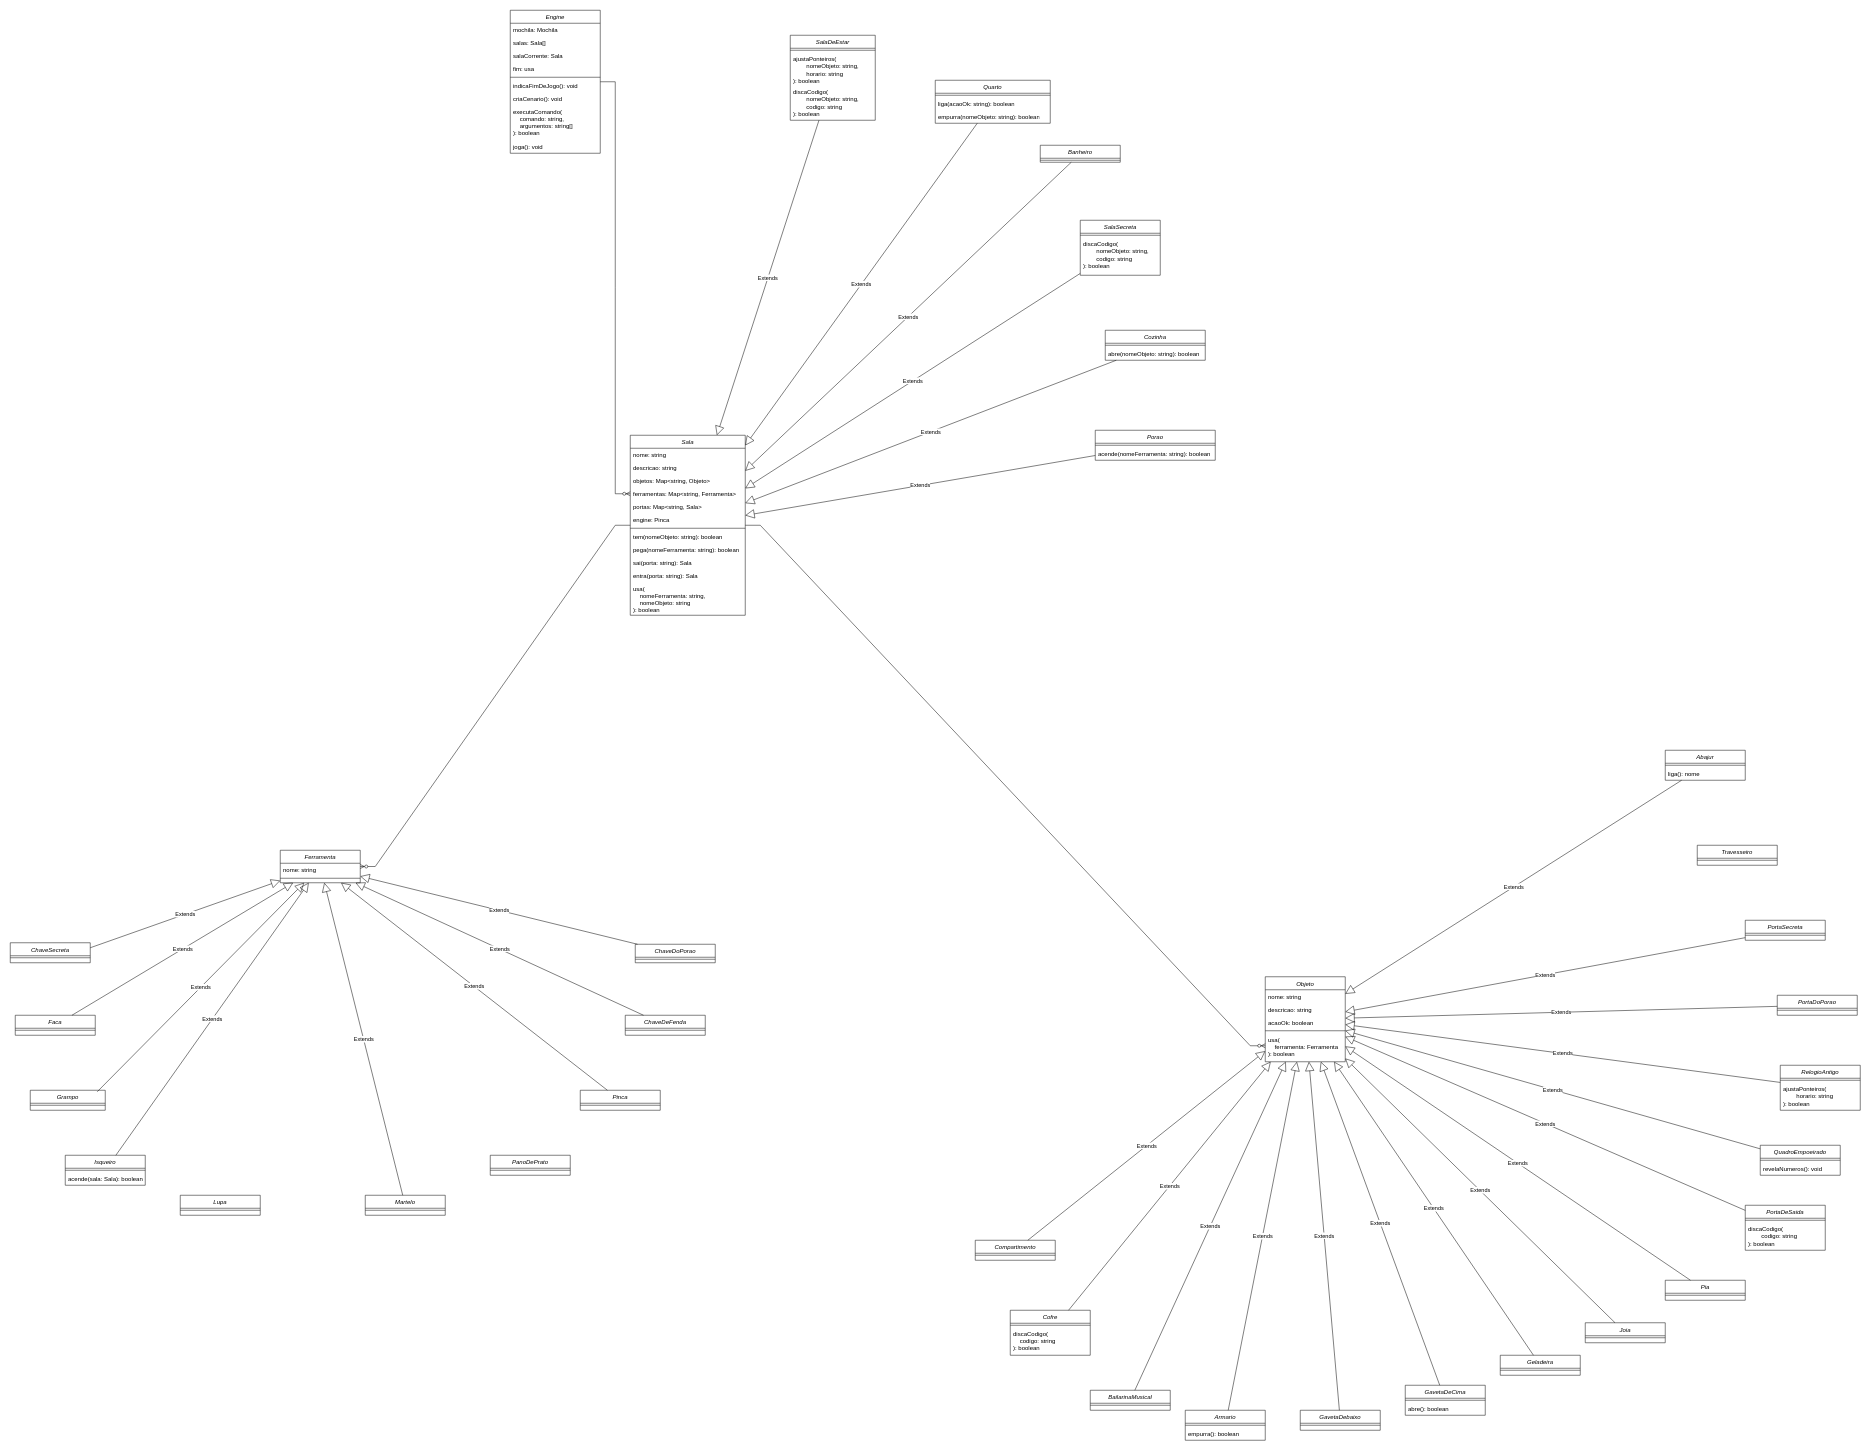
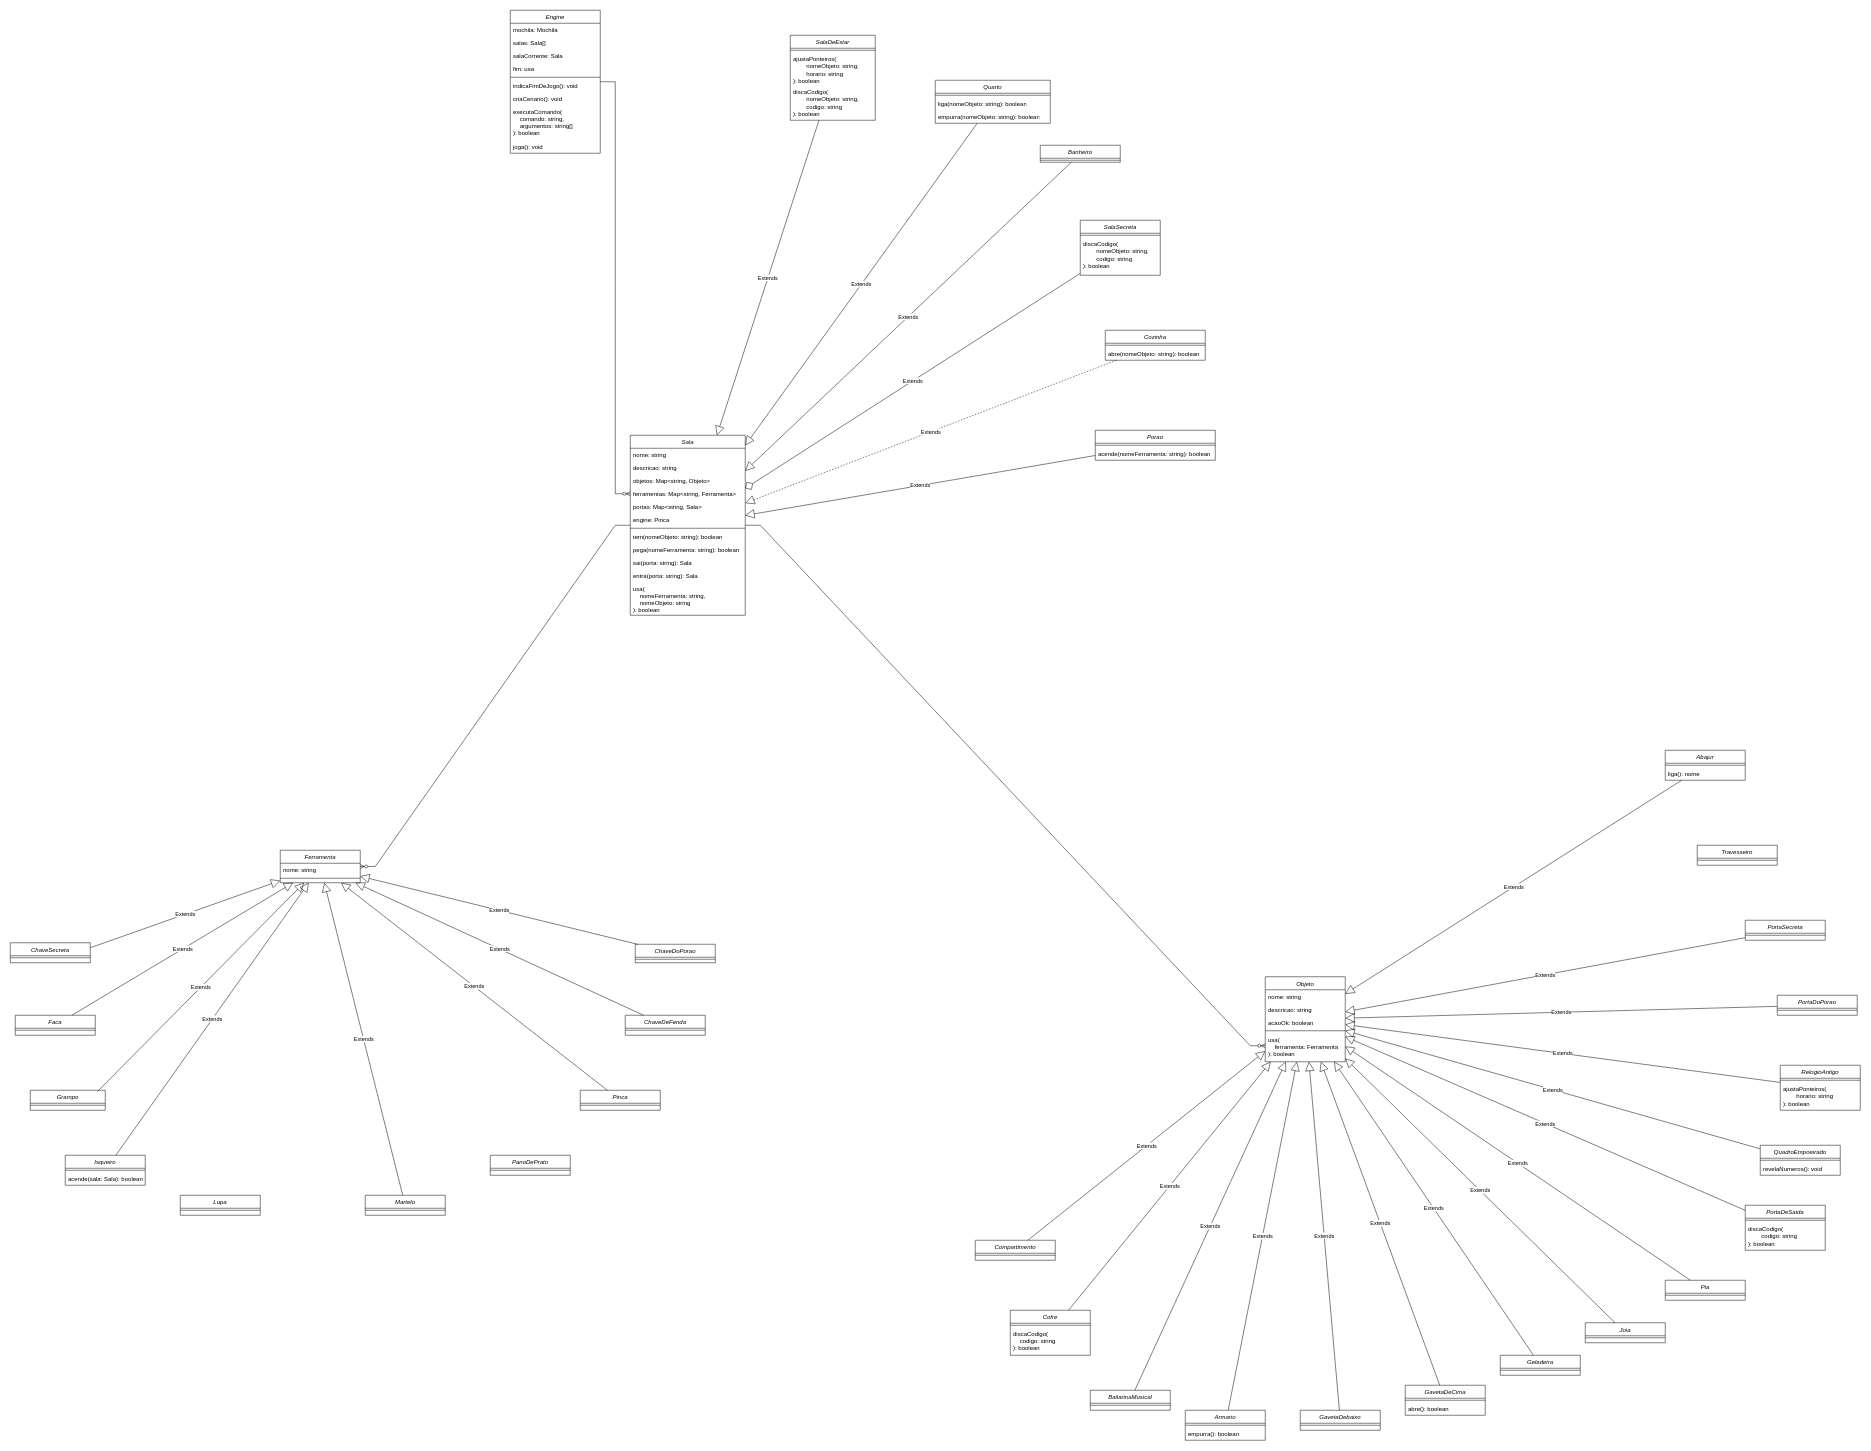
node "liga(acaoOk: string): boolean": label "liga(acaoOk: string): boolean" -> "liga(nomeObjeto: string): boolean"
edge "Cozinha" -> "Sala": style solid -> dashed
edge "SalaSecreta" -> "Sala": arrowhead block -> diamond
